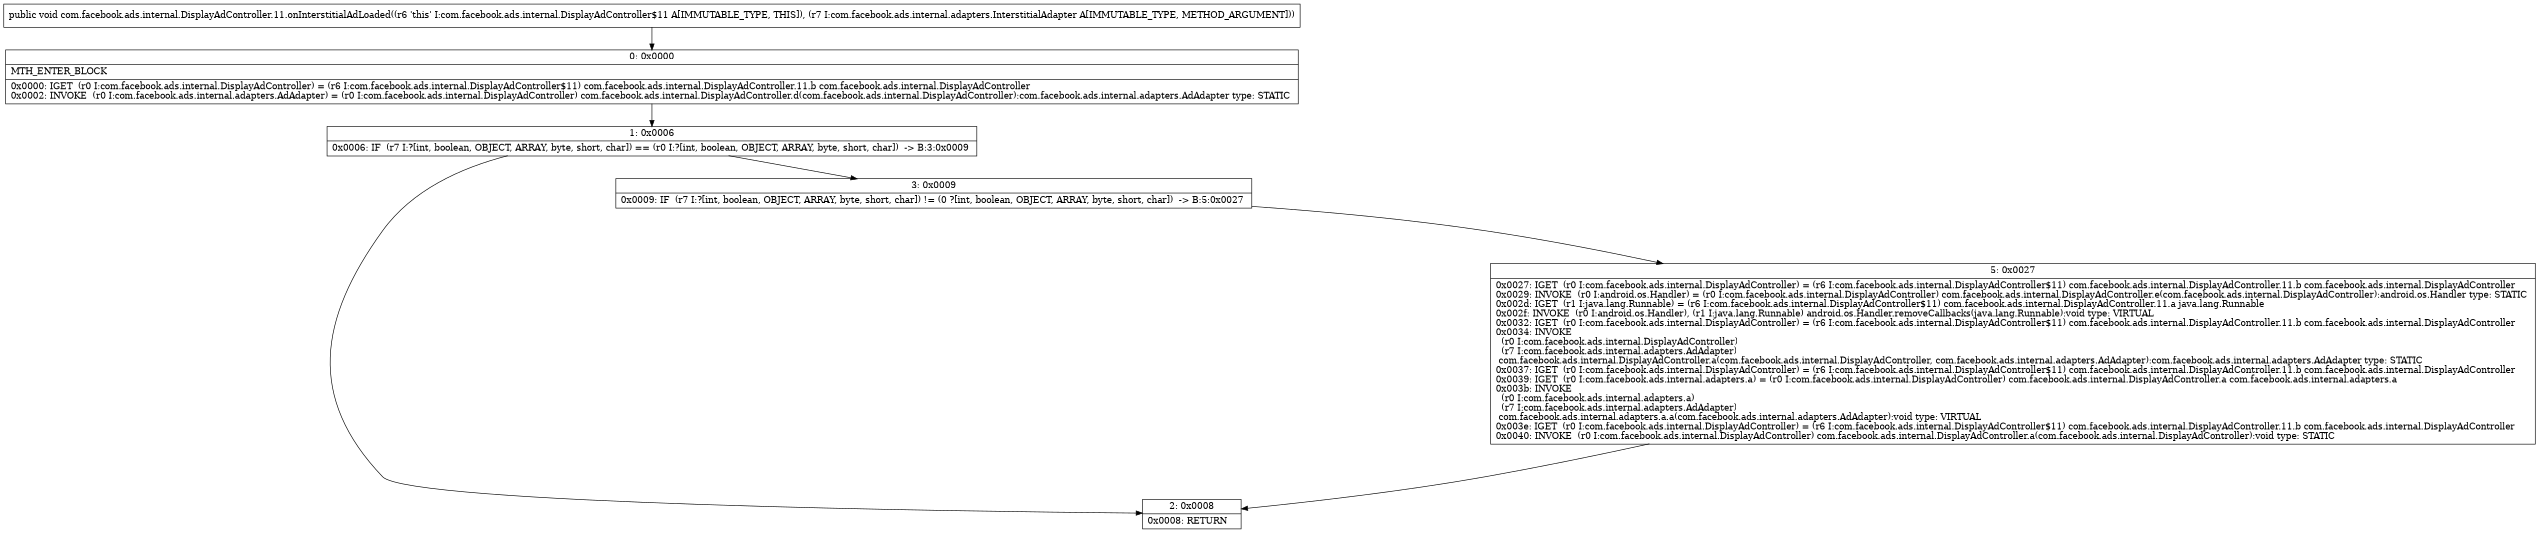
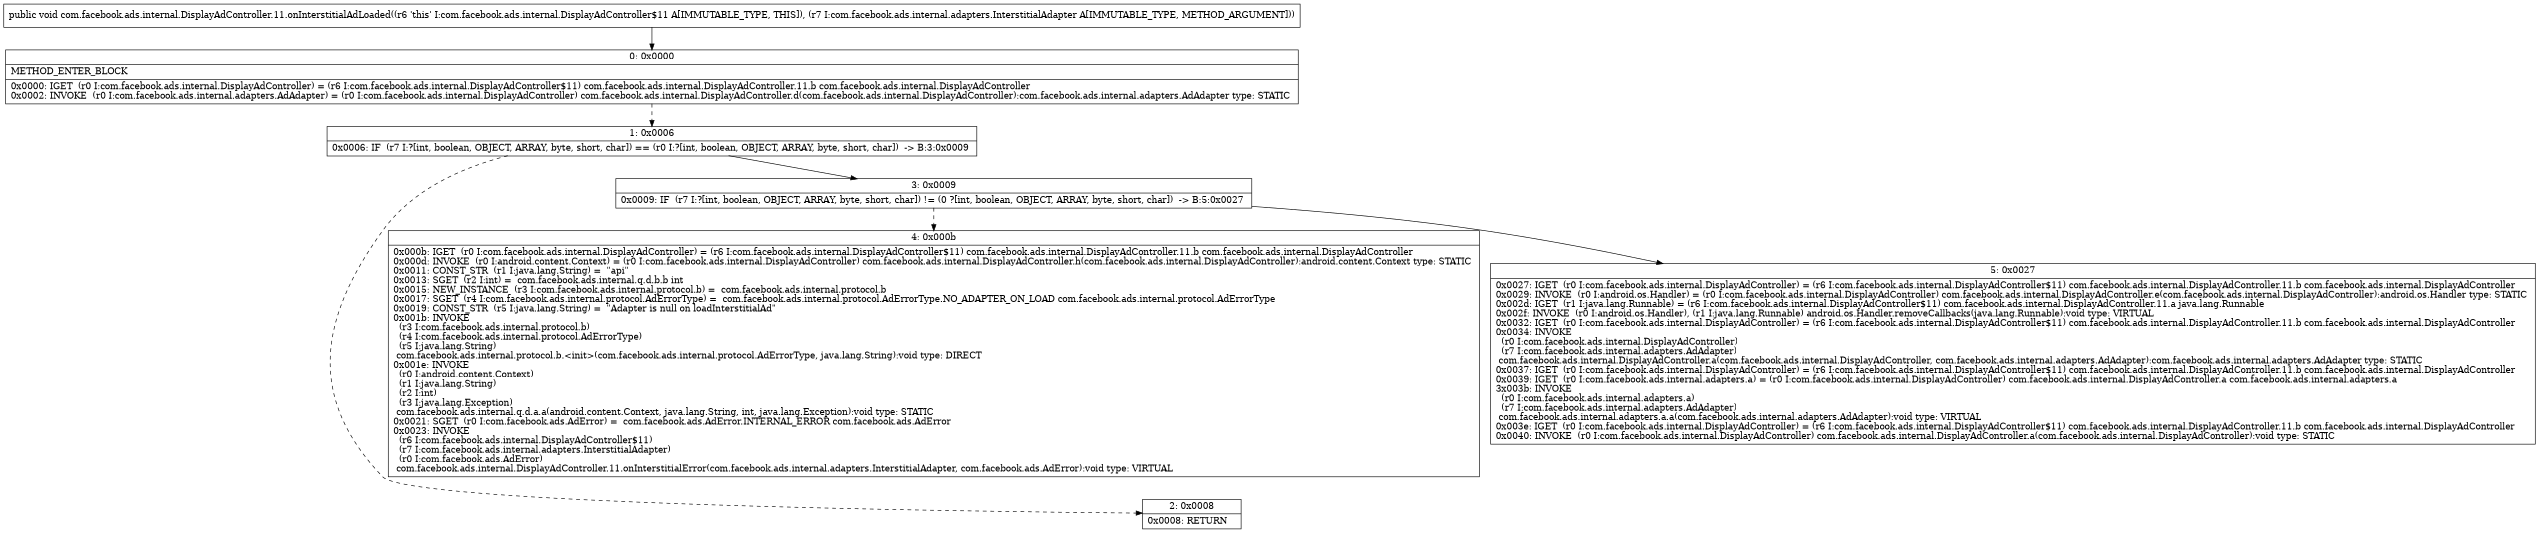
node "0: 0x0000": text "MTH_ENTER_BLOCK" -> "METHOD_ENTER_BLOCK"
edge "0: 0x0000" -> "1: 0x0006": style solid -> dashed
node "4: 0x000b": added
node "5: 0x0027": text "0x003b: INVOKE" -> "3x003b: INVOKE"
edge "5: 0x0027" -> "2: 0x0008": removed
edge "1: 0x0006" -> "2: 0x0008": style solid -> dashed
